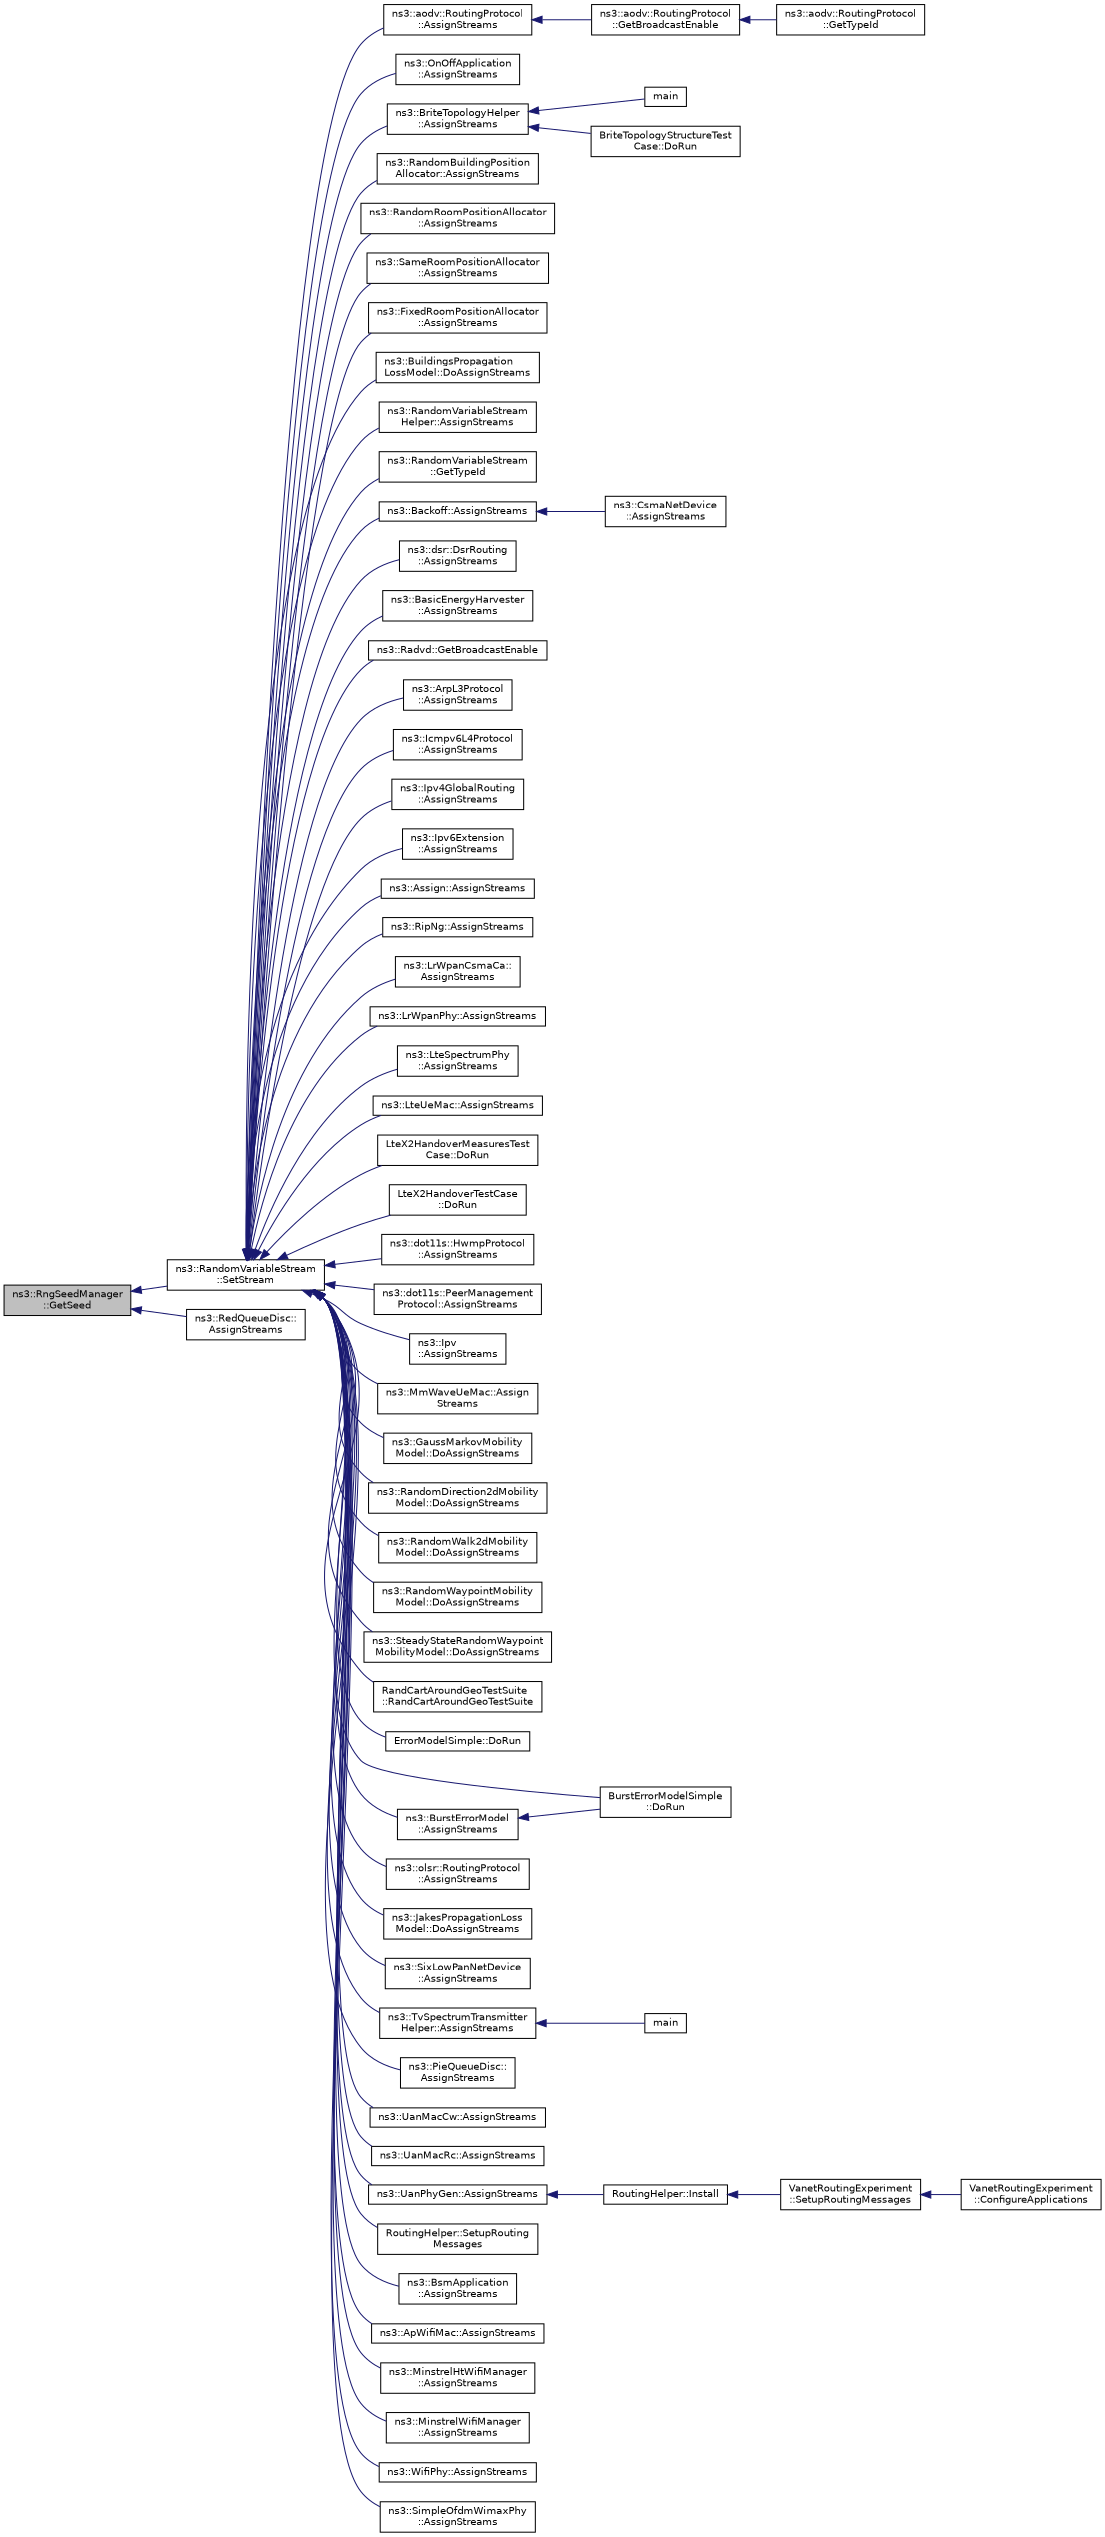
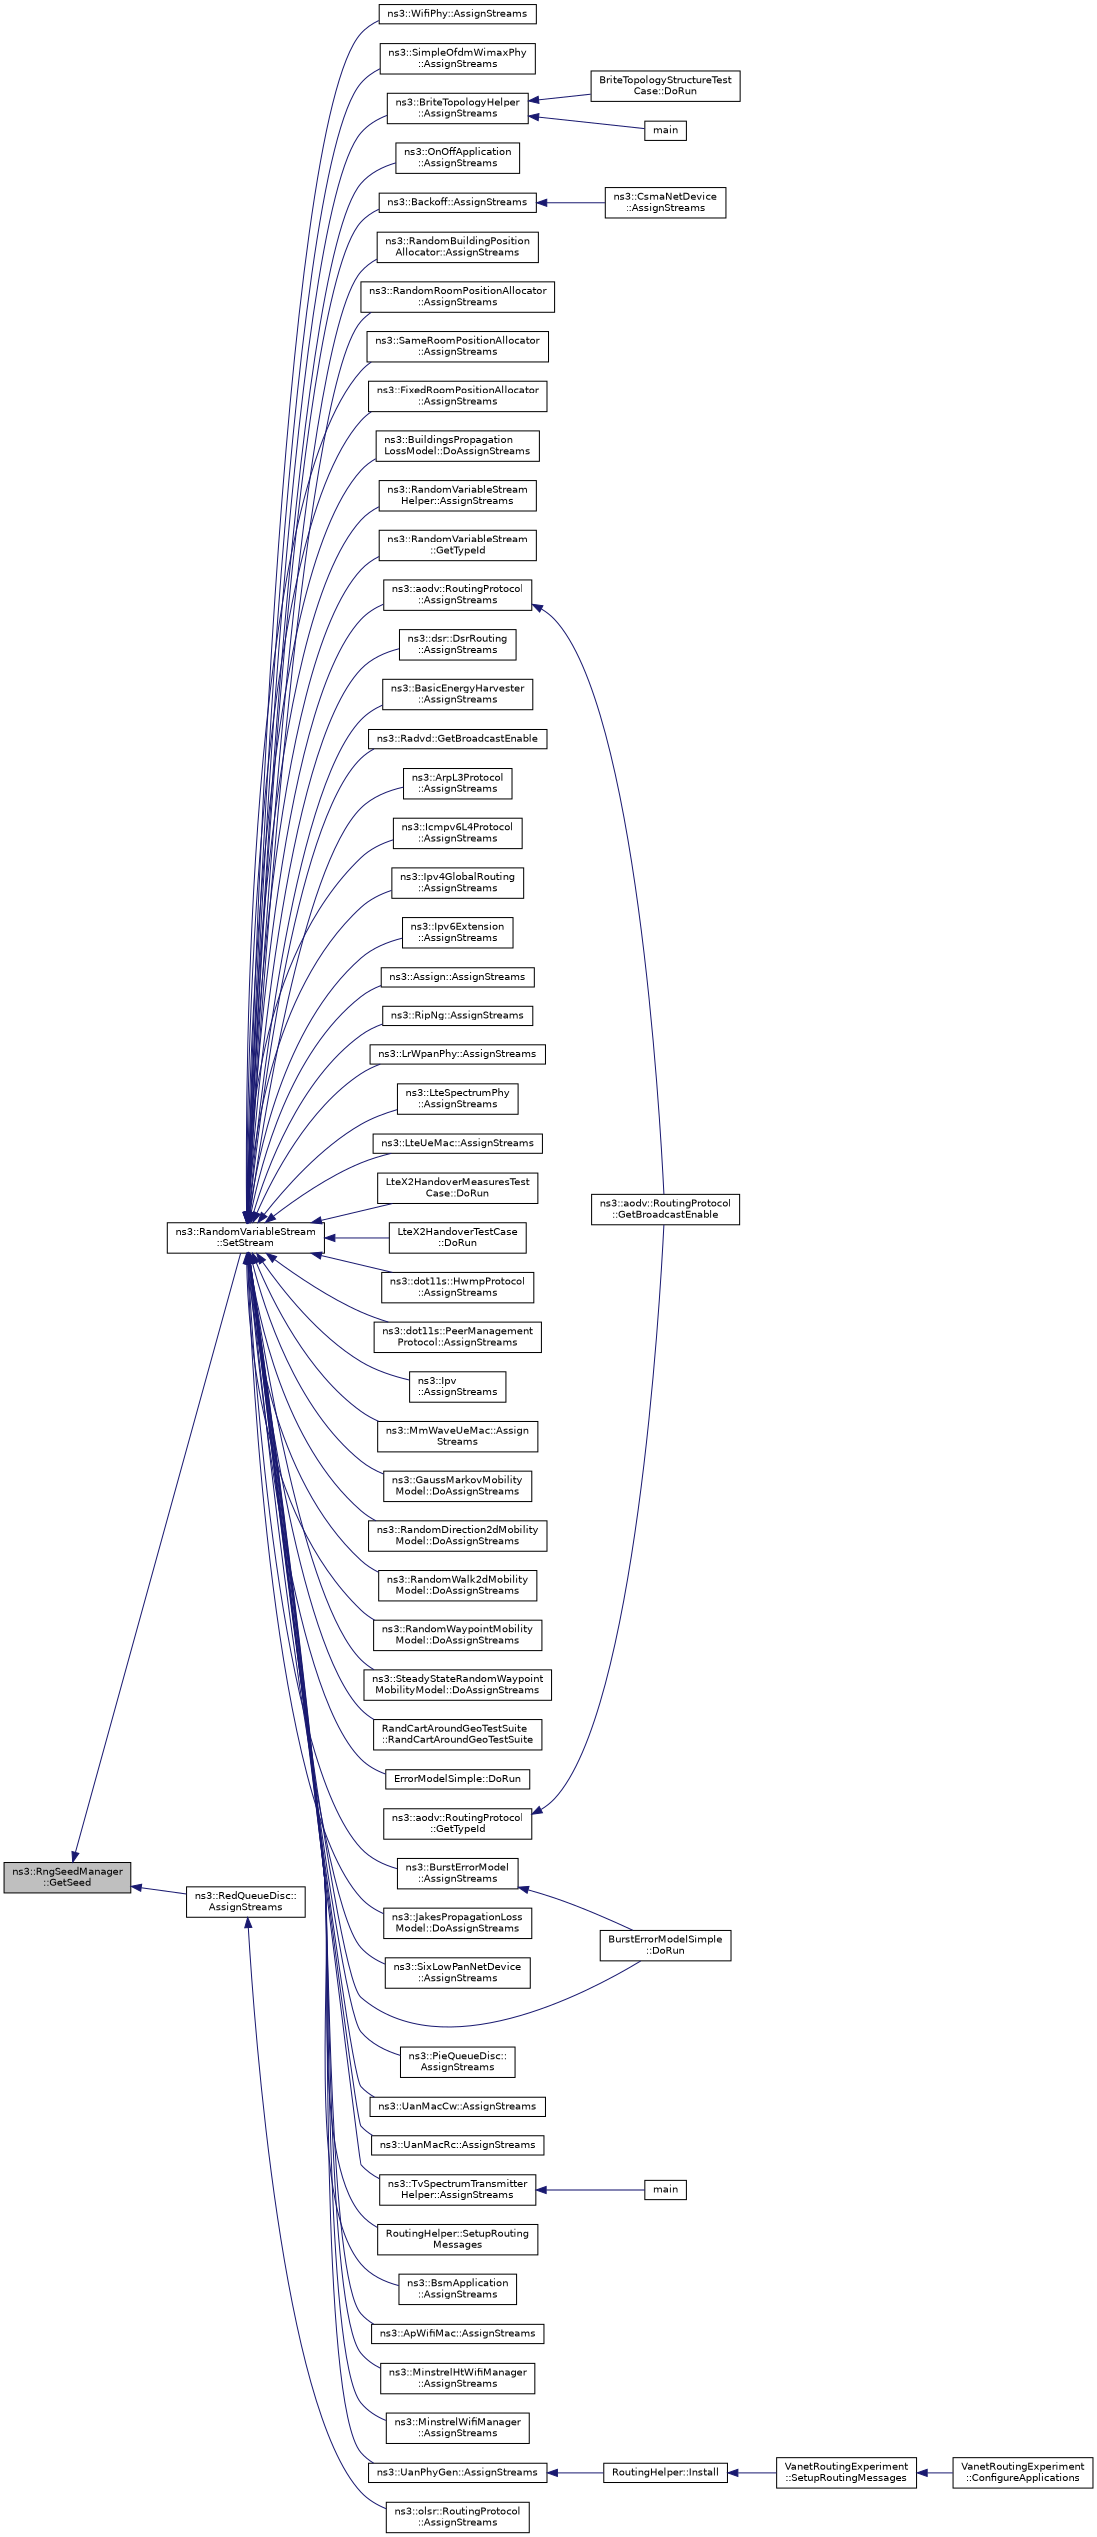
edge "ns3::aodv::RoutingProtocol ::GetTypeId" -> "ns3::aodv::RoutingProtocol ::GetBroadcastEnable": reversed
node "ns3::LrWpanCsmaCa:: AssignStreams": removed
edge "ns3::olsr::RoutingProtocol ::AssignStreams" -> "ns3::RandomVariableStream ::SetStream": now "ns3::olsr::RoutingProtocol ::AssignStreams" -> "ns3::RedQueueDisc:: AssignStreams"
